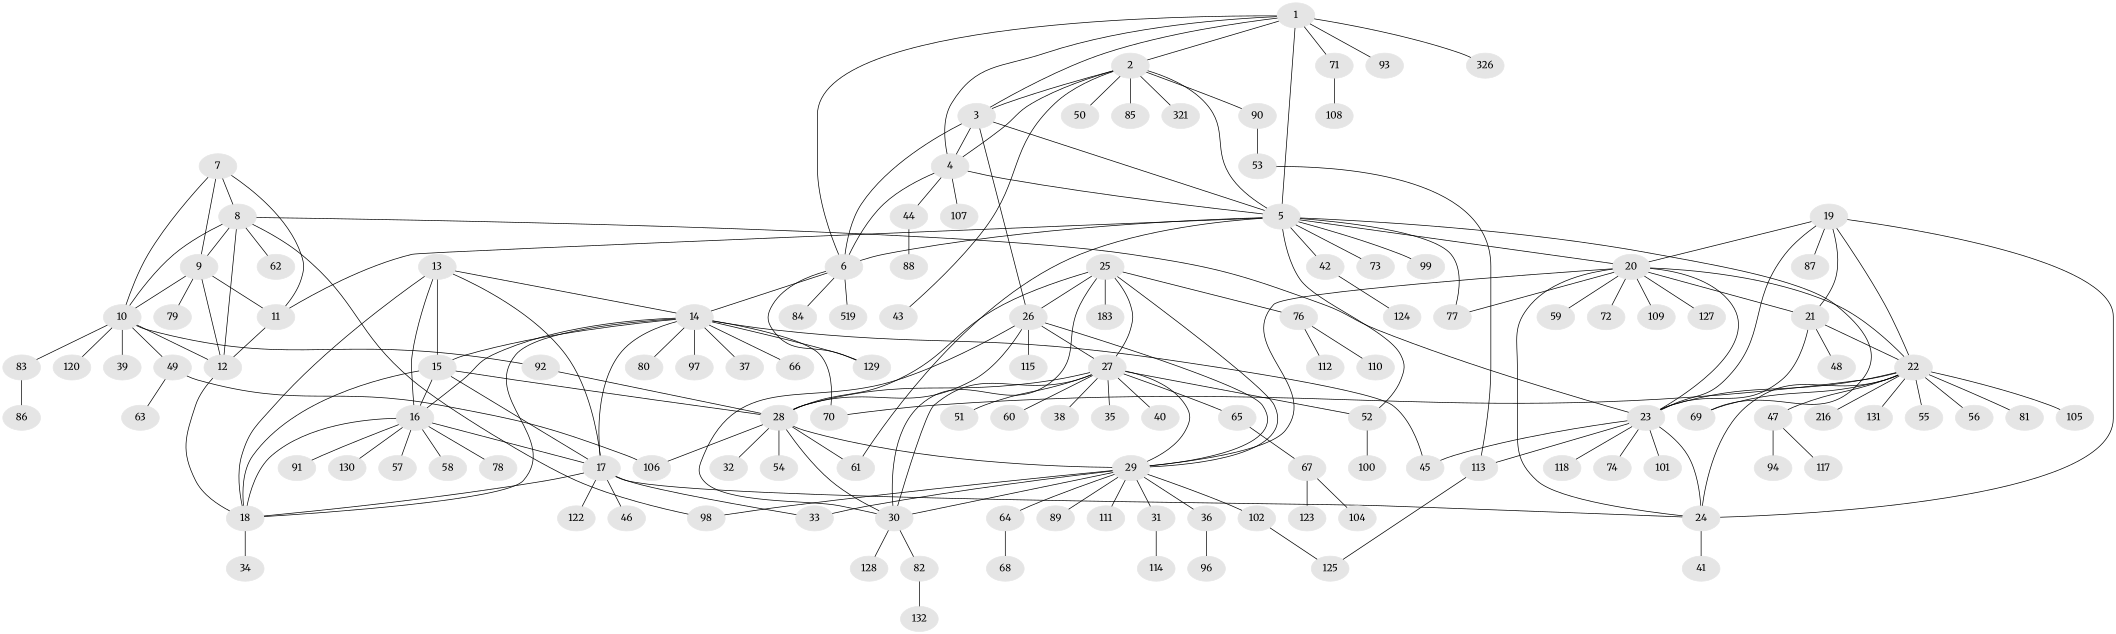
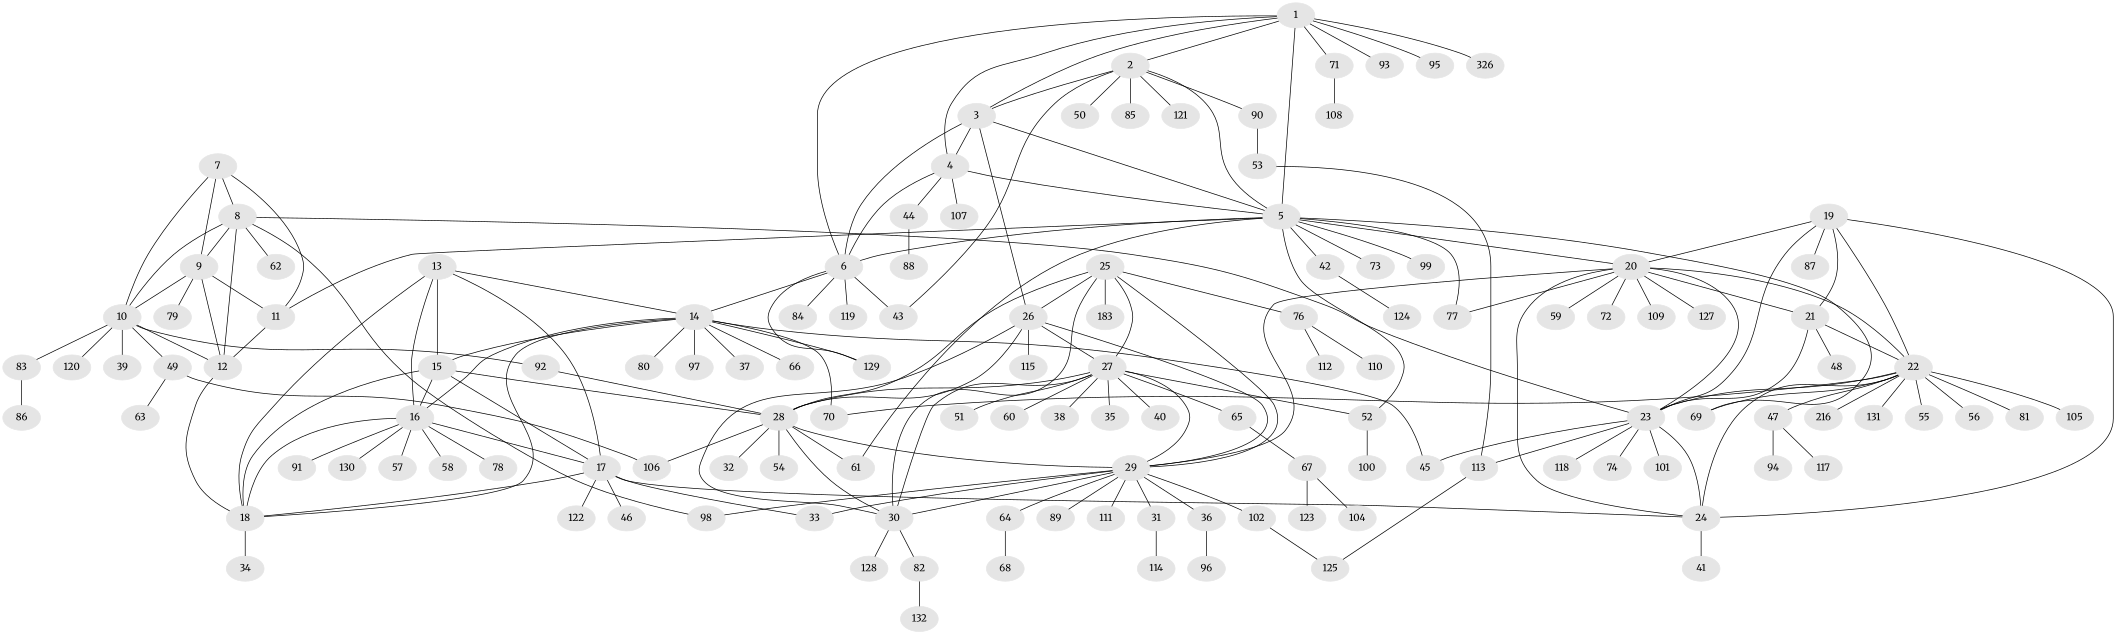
node "95": added
edge "2" -- "4": removed
node "321": label "321" -> "121"
edge "6" -- "43": added
node "519": label "519" -> "119"
edge "14" -- "17": removed
